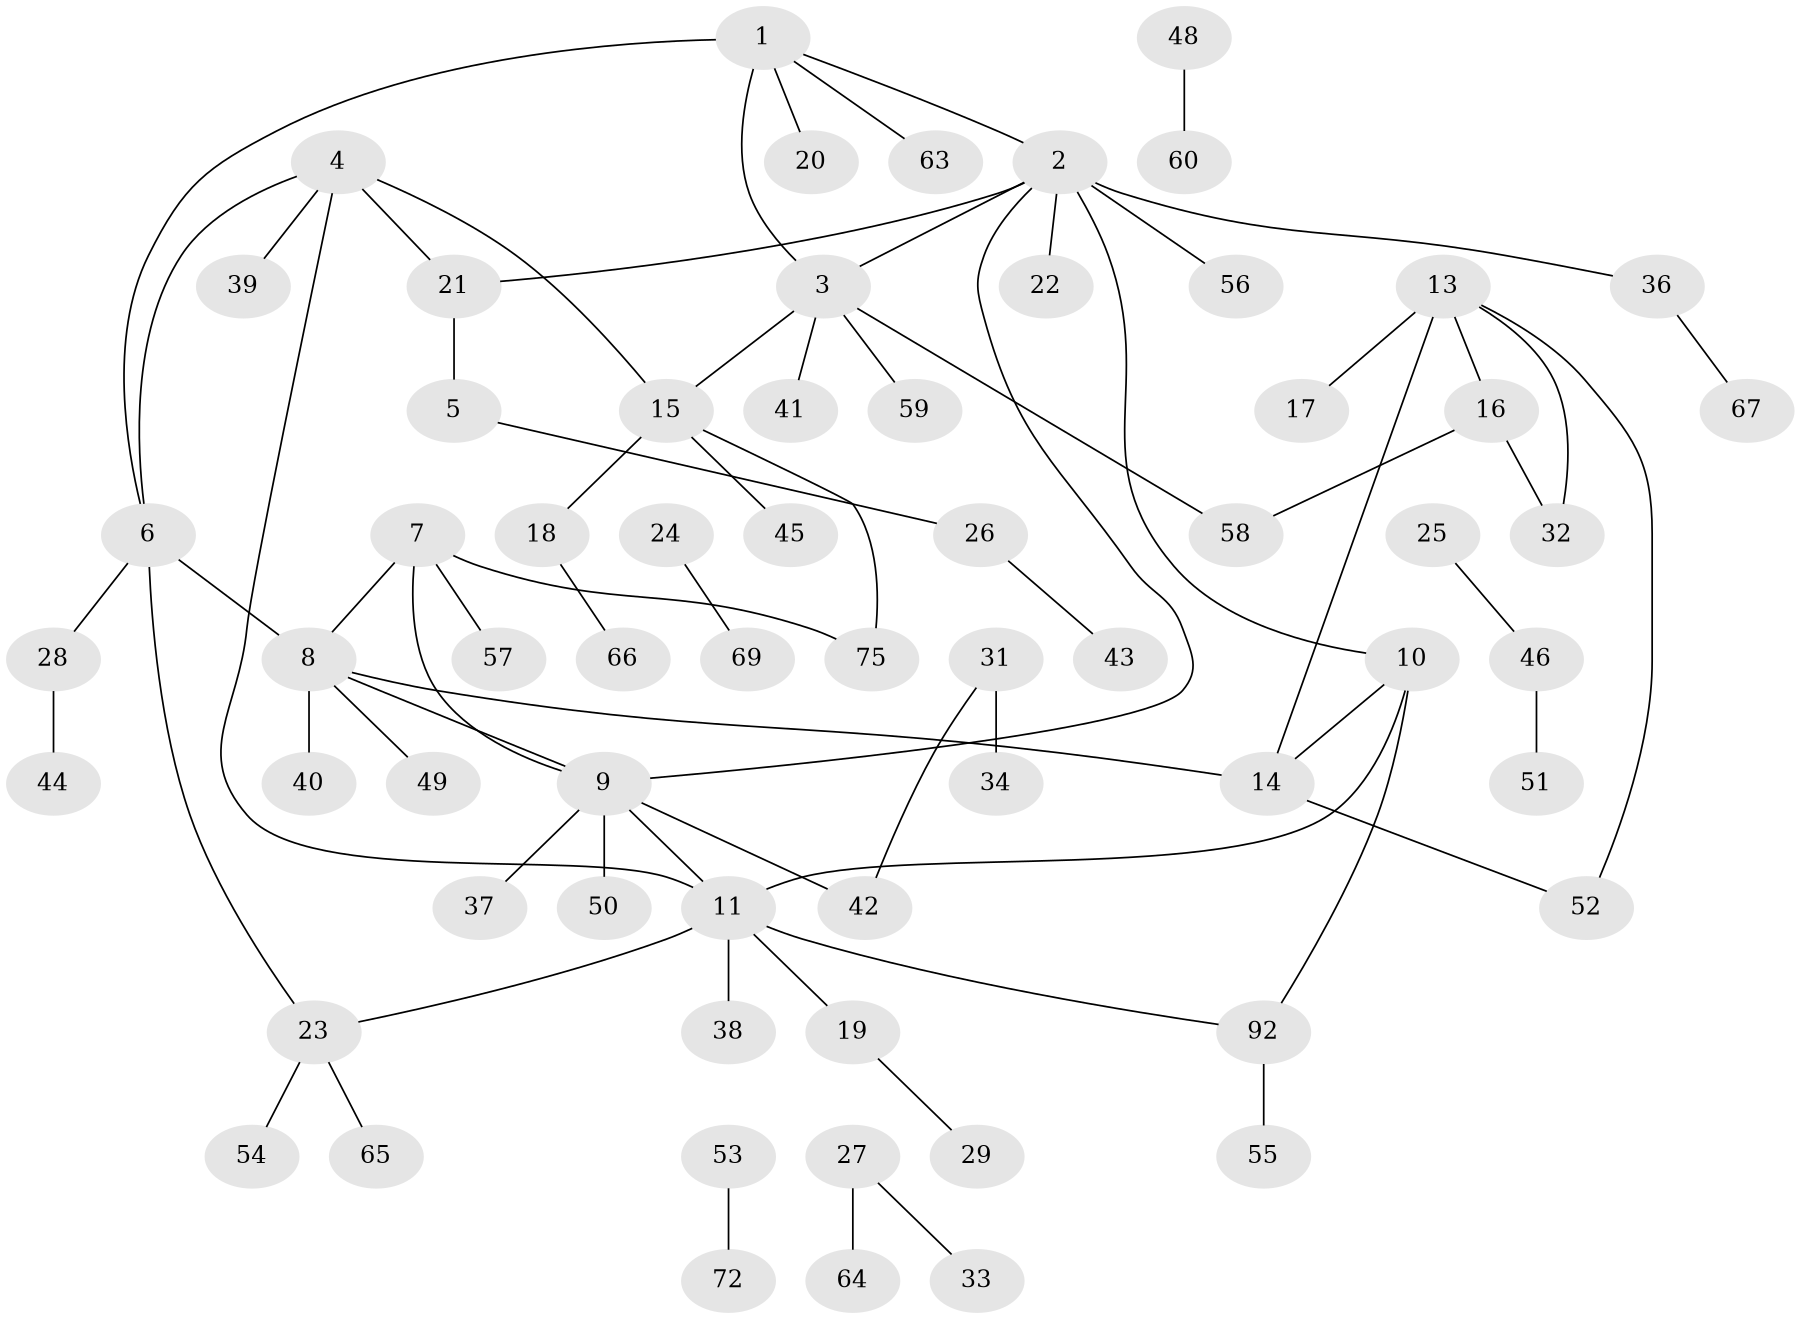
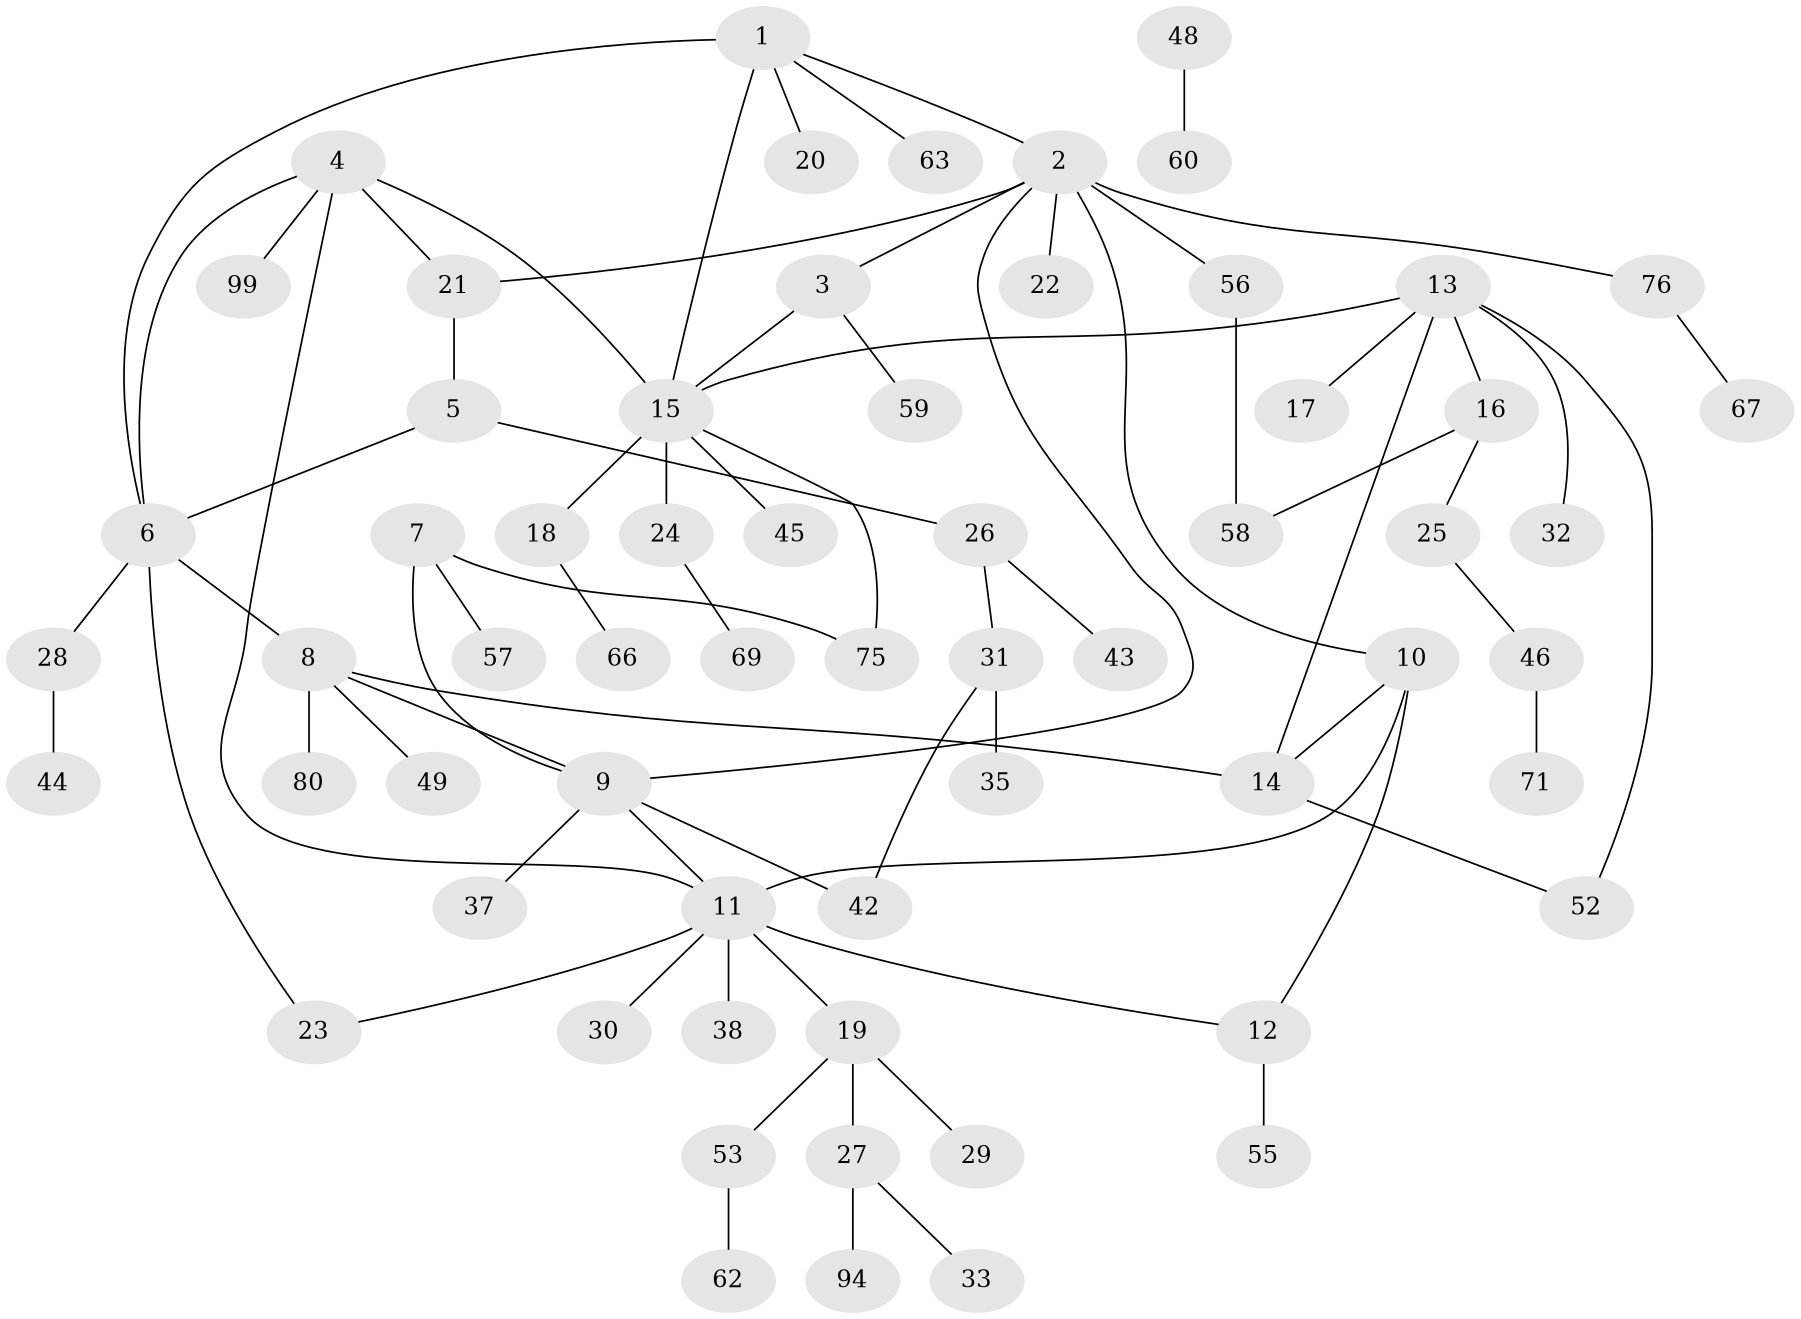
edge "1" -- "3": now "1" -- "15"
node "39": label "39" -> "99"
node "36": label "36" -> "76"
edge "13" -- "15": added
node "41": removed
edge "3" -- "58": now "56" -- "58"
edge "5" -- "6": added
edge "15" -- "24": added
edge "16" -- "32": now "16" -- "25"
edge "7" -- "8": removed
edge "26" -- "31": added
node "40": label "40" -> "80"
node "34": label "34" -> "35"
node "51": label "51" -> "71"
node "50": removed
node "30": added
node "92": label "92" -> "12"
edge "19" -- "53": added
edge "19" -- "27": added
node "54": removed
node "65": removed
node "72": label "72" -> "62"
node "64": label "64" -> "94"
